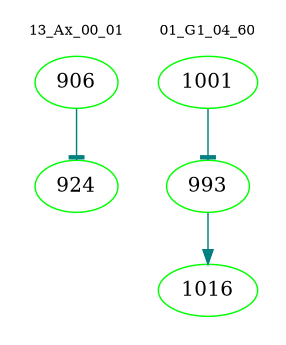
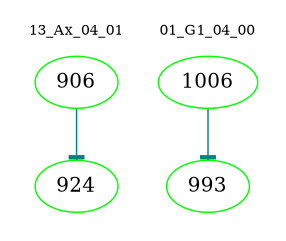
cluster "13_Ax_00_01": label "13_Ax_00_01" -> "13_Ax_04_01"
cluster "01_G1_04_60": label "01_G1_04_60" -> "01_G1_04_00"
node "1001": label "1001" -> "1006"
node "1016": removed
